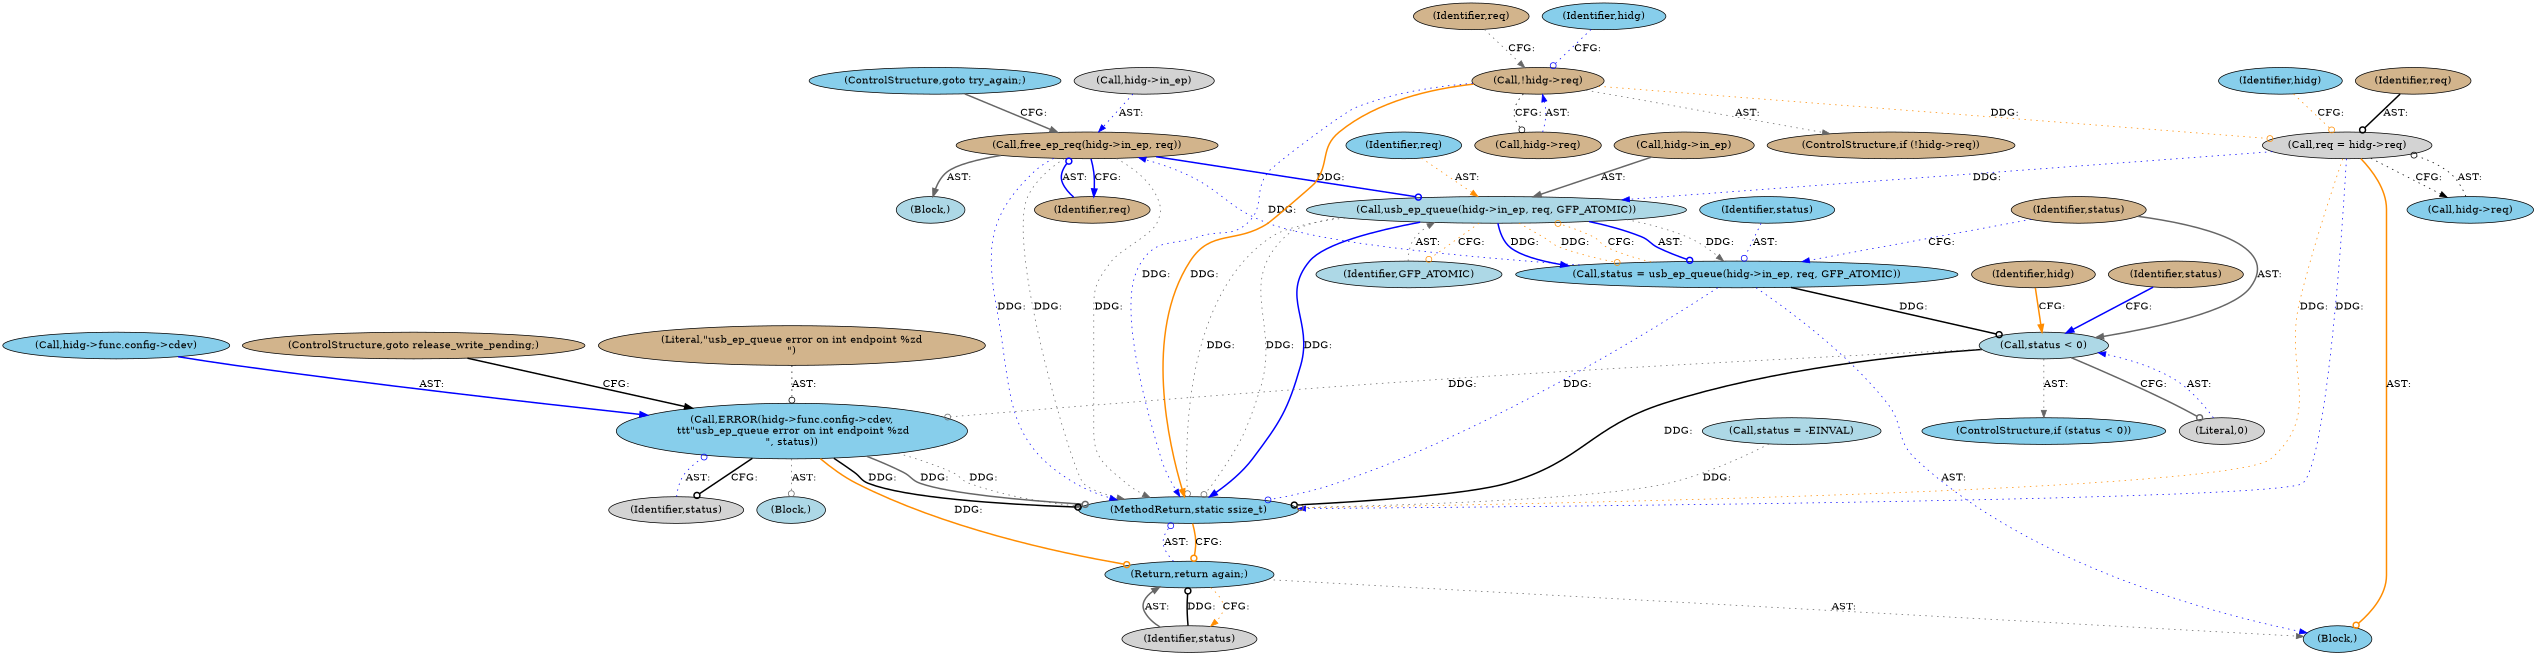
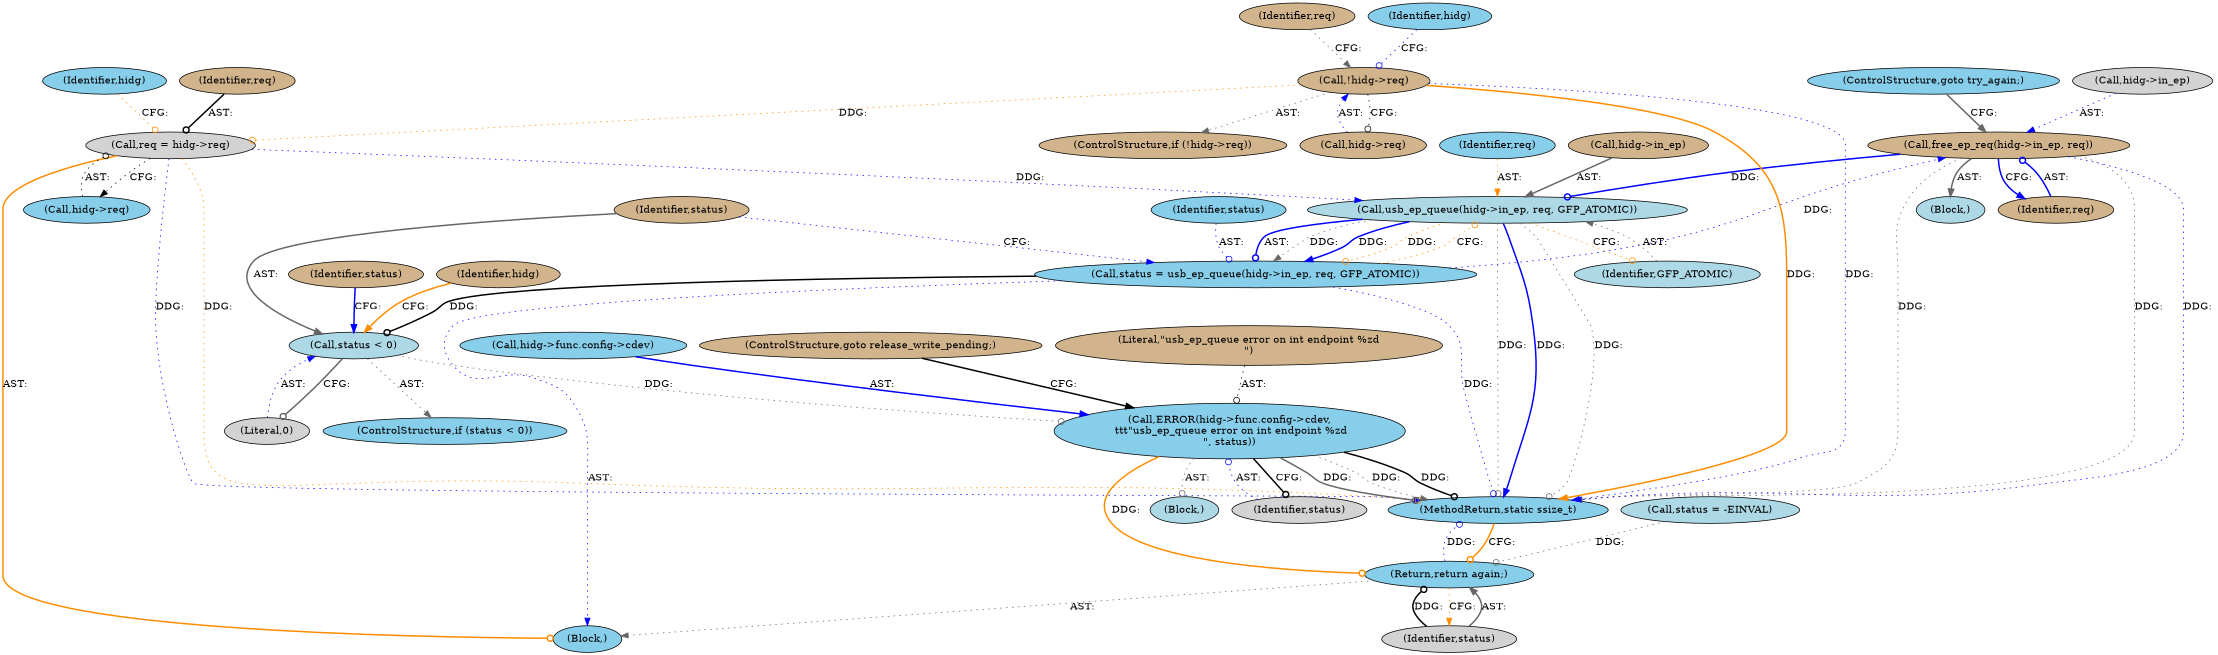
edge "(Call,status < 0)" -> "(MethodReturn,static ssize_t)": removed, label "DDG:"
edge "(Call,status = -EINVAL)" -> "(MethodReturn,static ssize_t)": now "(Call,status = -EINVAL)" -> "(Return,return again;)"
edge "(Return,return again;)" -> "(MethodReturn,static ssize_t)": label "AST: " -> "DDG: "
